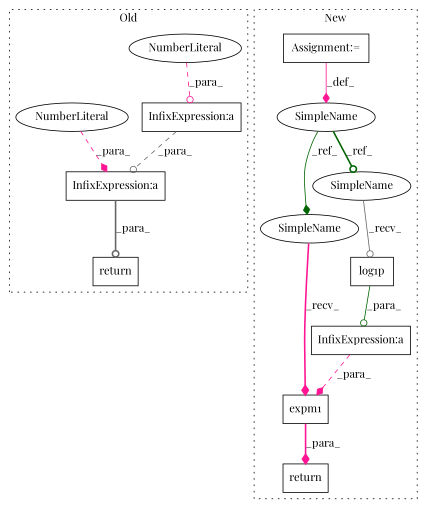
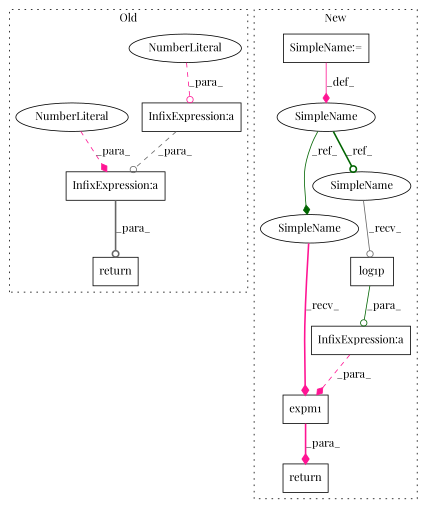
node "Assignment:=": label "Assignment:=" -> "SimpleName:="
